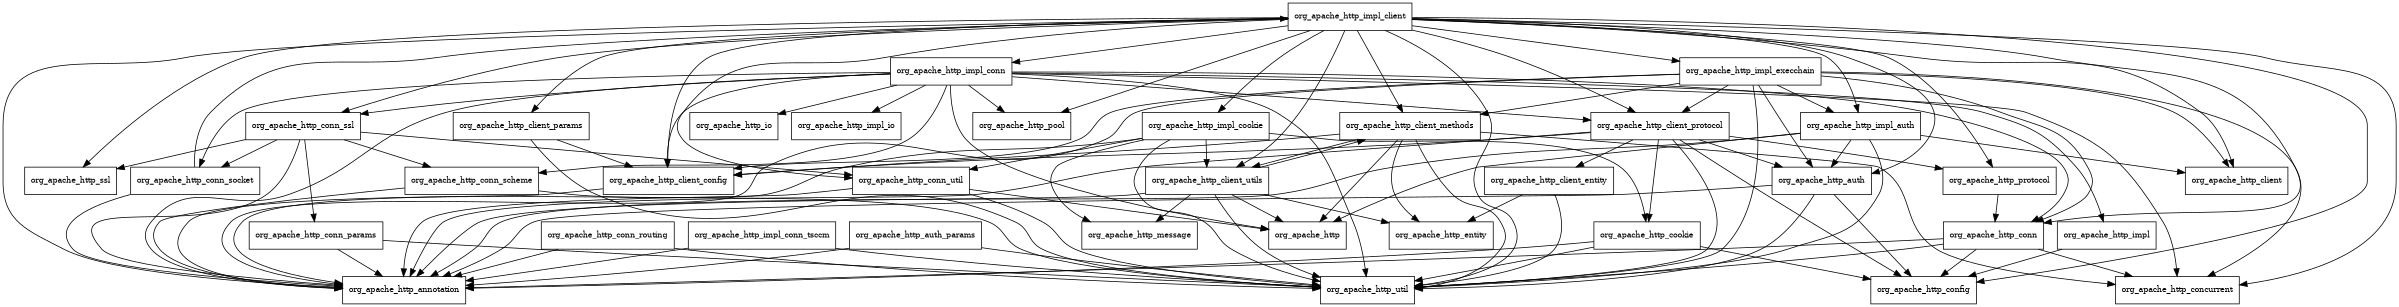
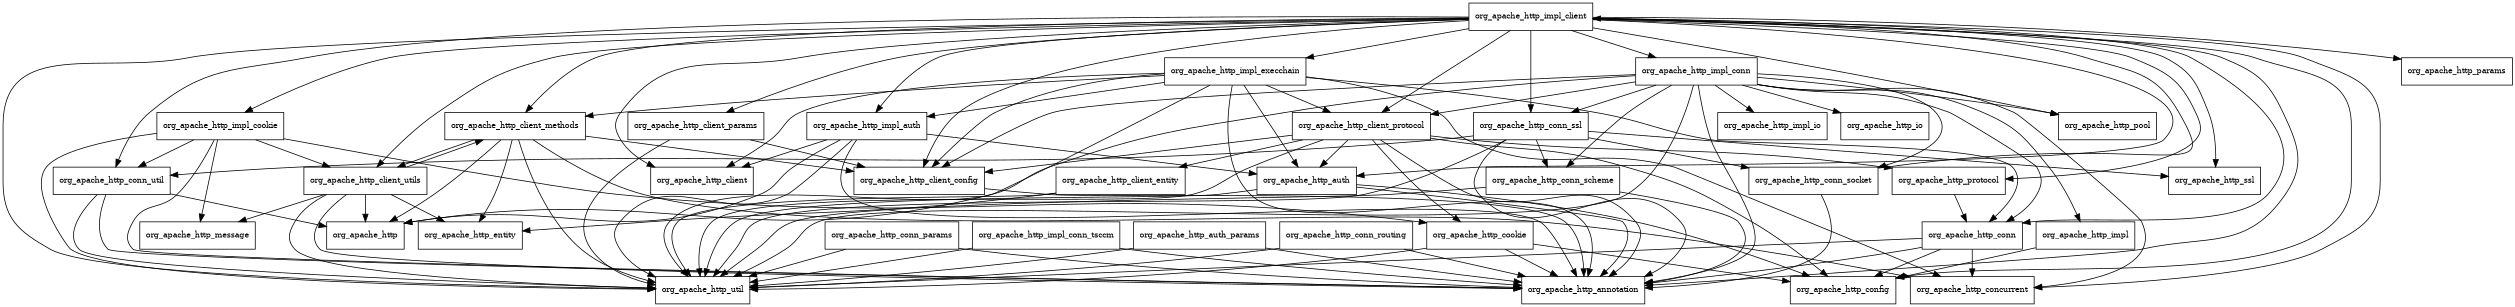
node "org_apache_http_params": added
edge "org_apache_http_conn_ssl" -> "org_apache_http_conn_params": now "org_apache_http_conn_ssl" -> "org_apache_http_util"
